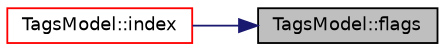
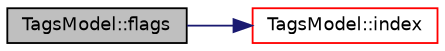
edge "TagsModel::index" -> "TagsModel::flags": reversed
